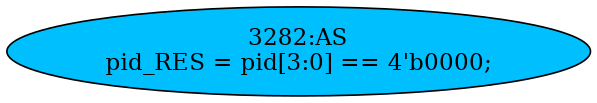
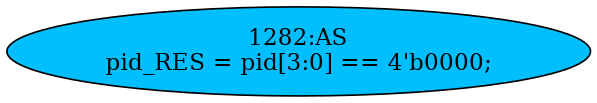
node "3282:AS pid_RES = pid[3:0] == 4'b0000;": label "3282:AS pid_RES = pid[3:0] == 4'b0000;" -> "1282:AS pid_RES = pid[3:0] == 4'b0000;"
